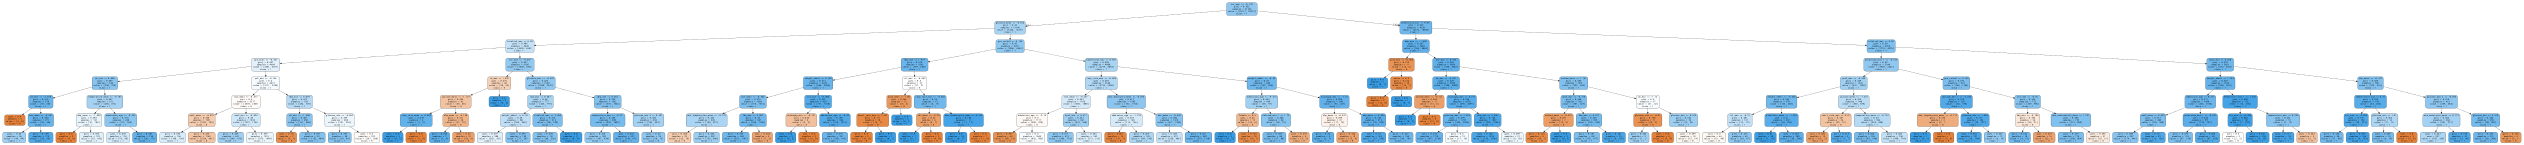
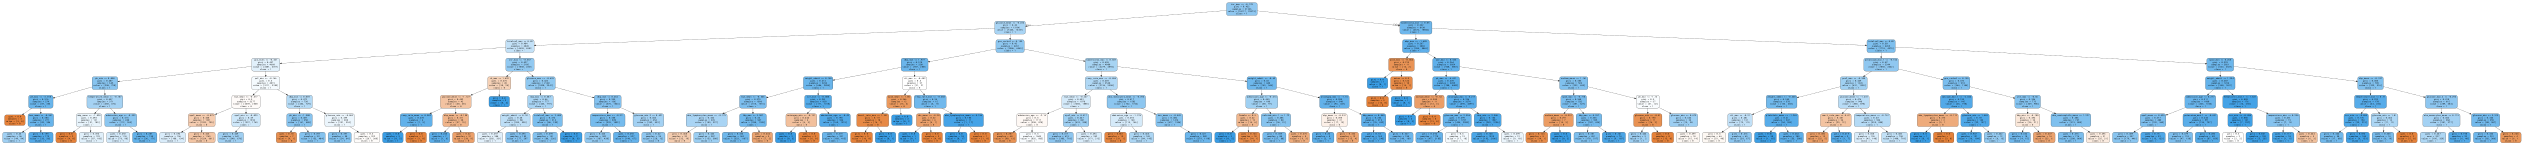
node "gini = 0.499 samples = 1315 value = [979, 1089] class = 1": removed
node "gini = 0.484 samples = 512 value = [338, 486] class = 1": removed
node "gini = 0.358 samples = 126 value = [45, 148] class = 1": fillcolor #75bbed -> #d9ecfa
